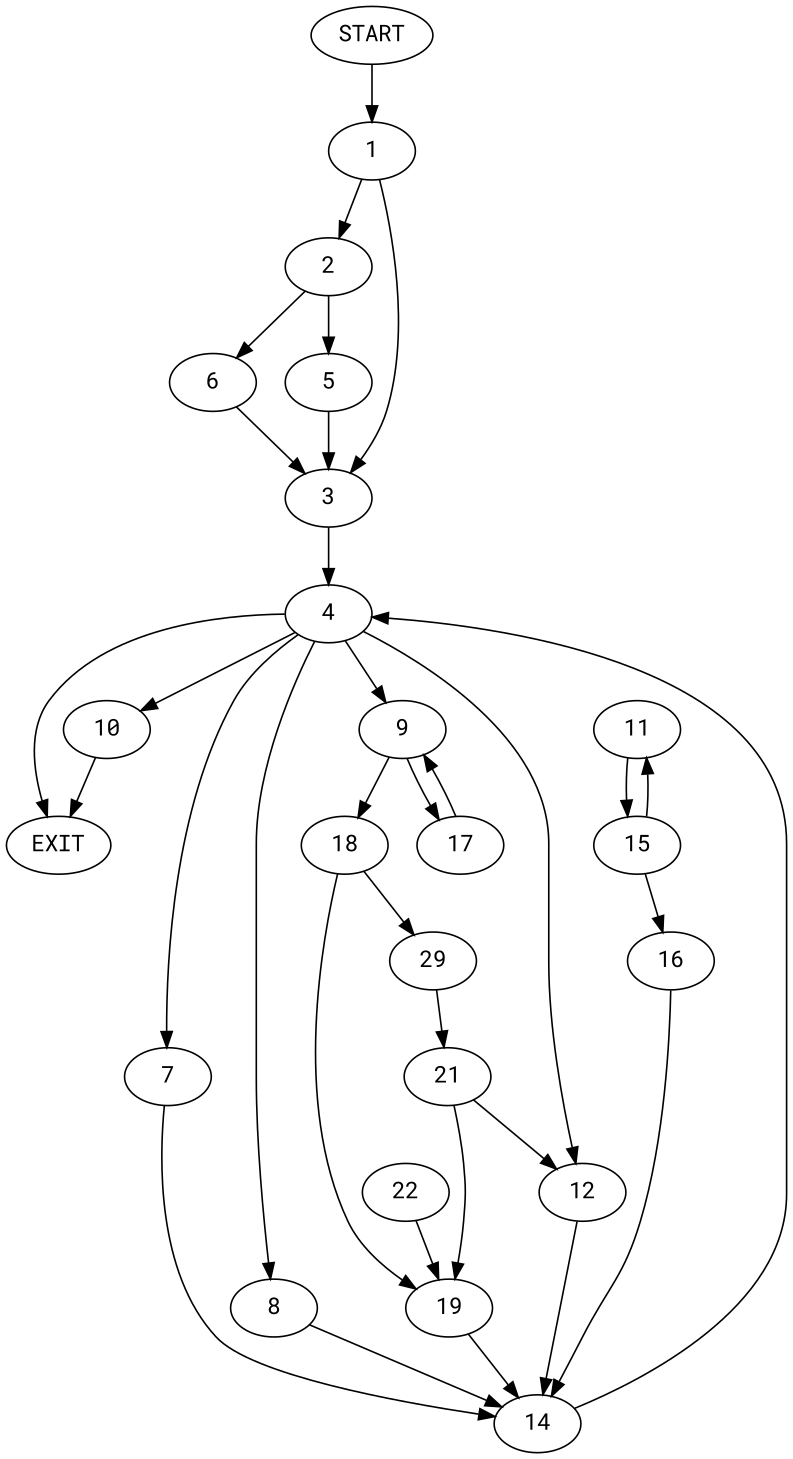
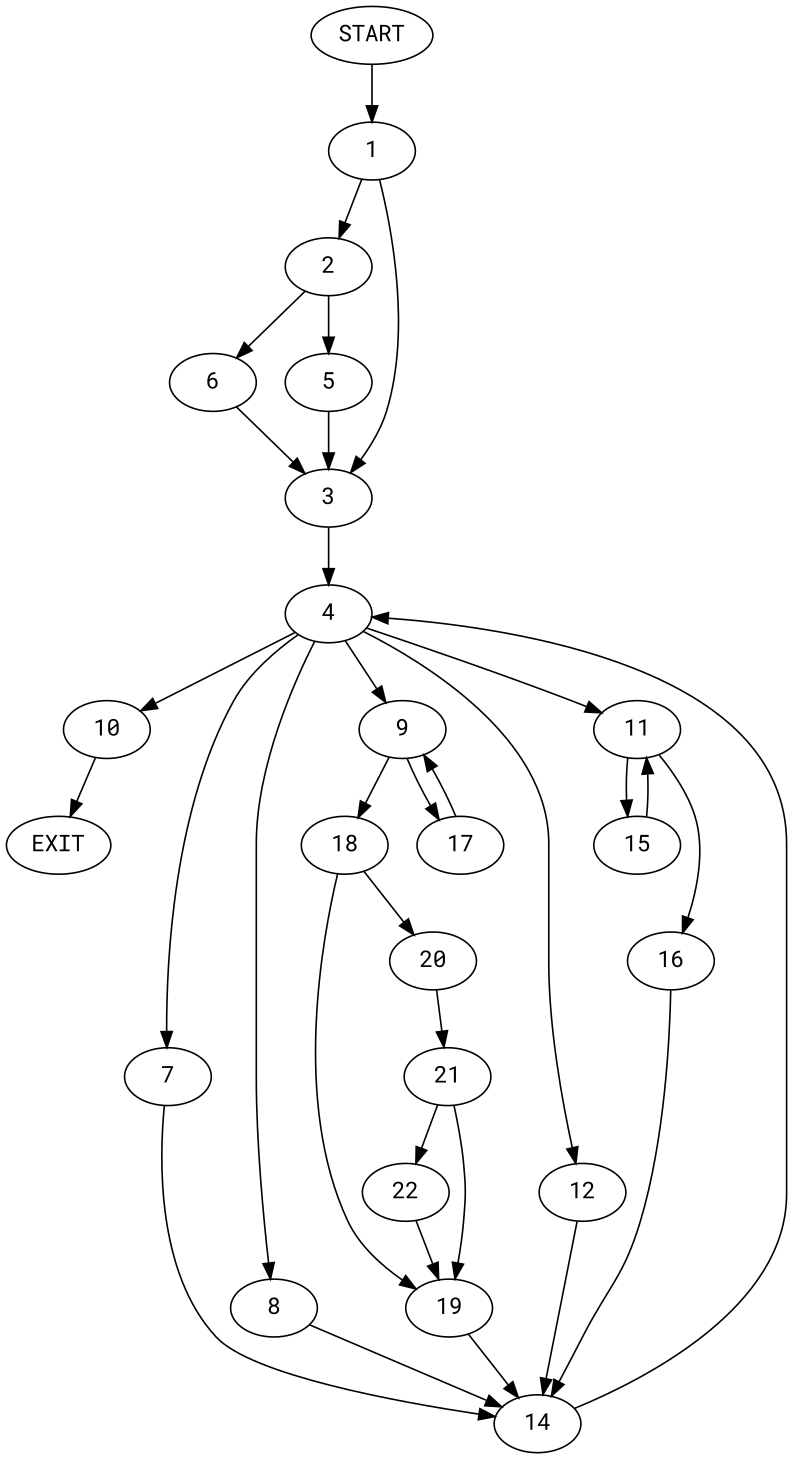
edge "4" -> "EXIT": now "4" -> "11"
edge "15" -> "16": now "11" -> "16"
node "29": label "29" -> "20"
edge "21" -> "12": now "21" -> "22"
